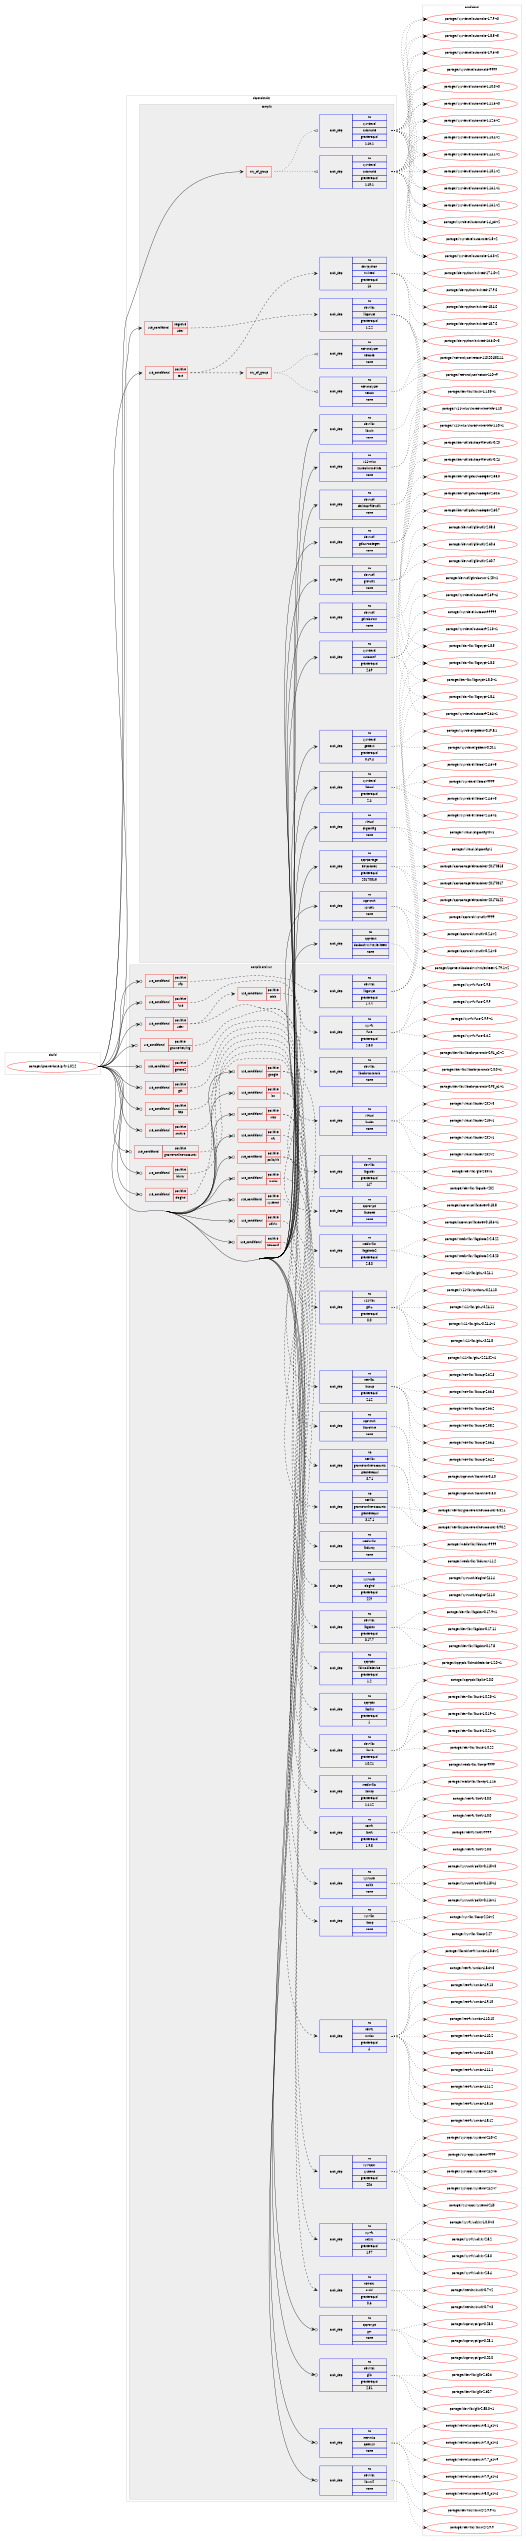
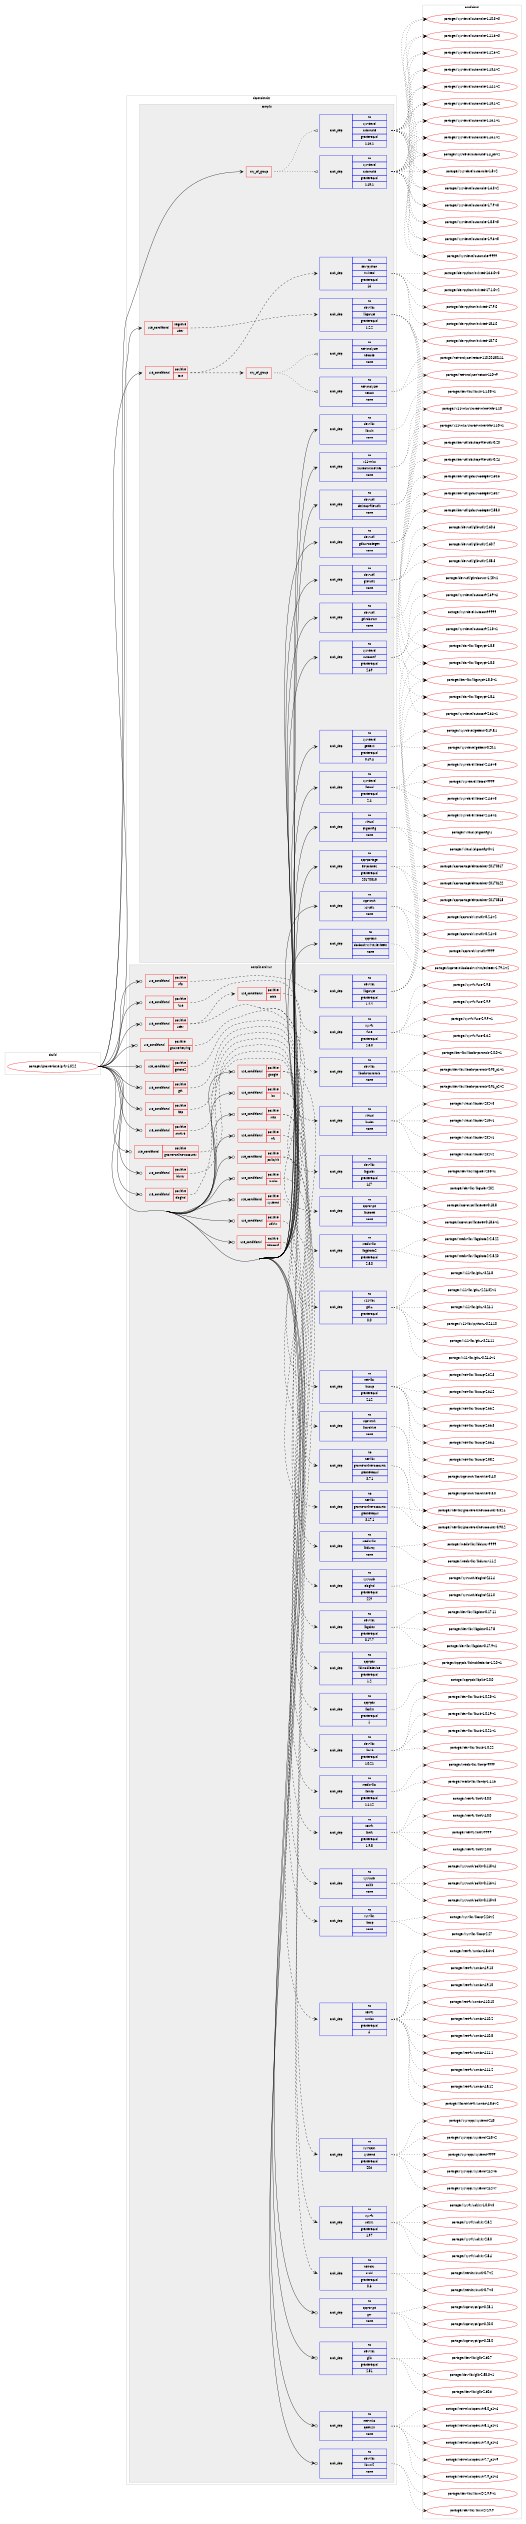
node "portage://dev-libs/glib-233-r1": label "portage://dev-libs/glib-233-r1" -> "portage://dev-libs/libgudev-233-r1"
node "portage://net-fs/samba-4.5.16": removed
